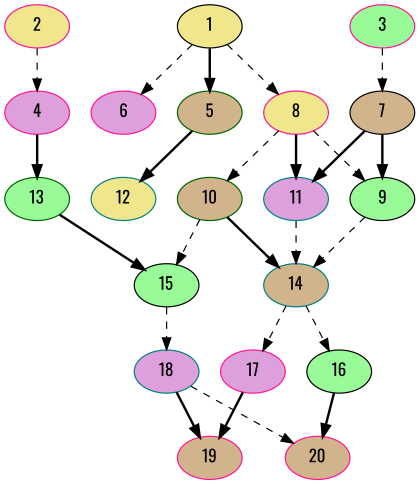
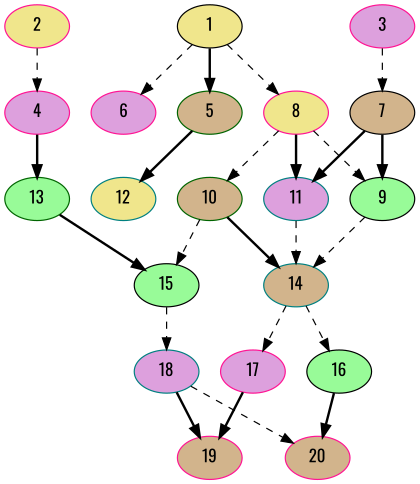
node "3": fillcolor palegreen -> plum
